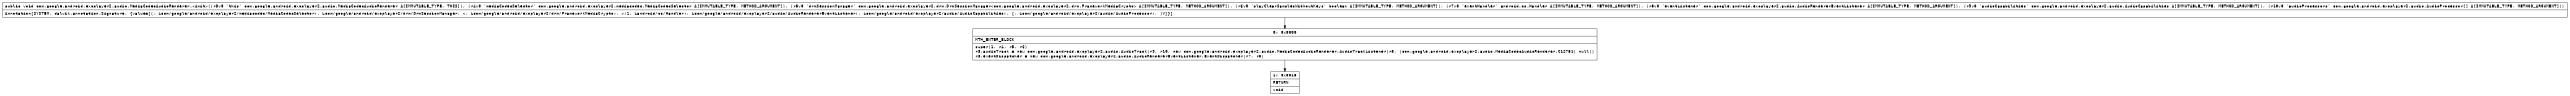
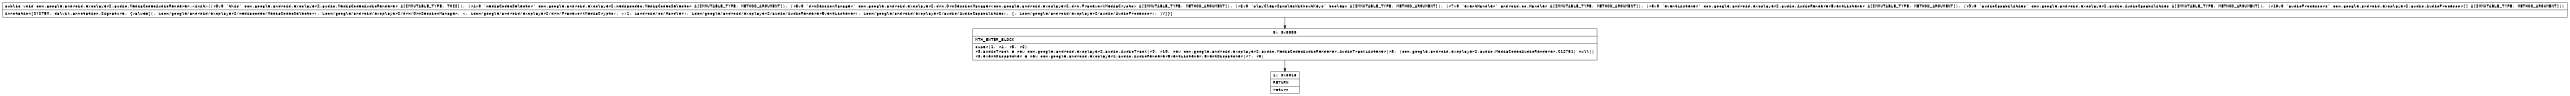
node "1: 0x0018": text "void" -> "return"
